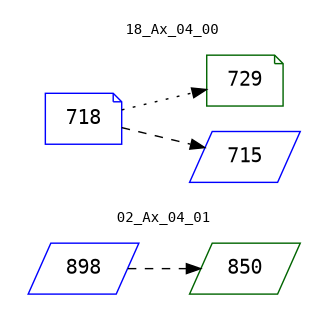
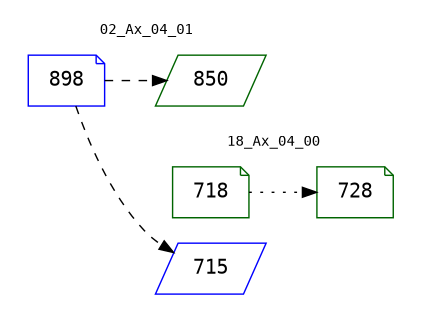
node "729": label "729" -> "728"
node "718": color blue -> darkgreen
edge "718" -> "715": now "898" -> "715"
node "898": shape parallelogram -> note
